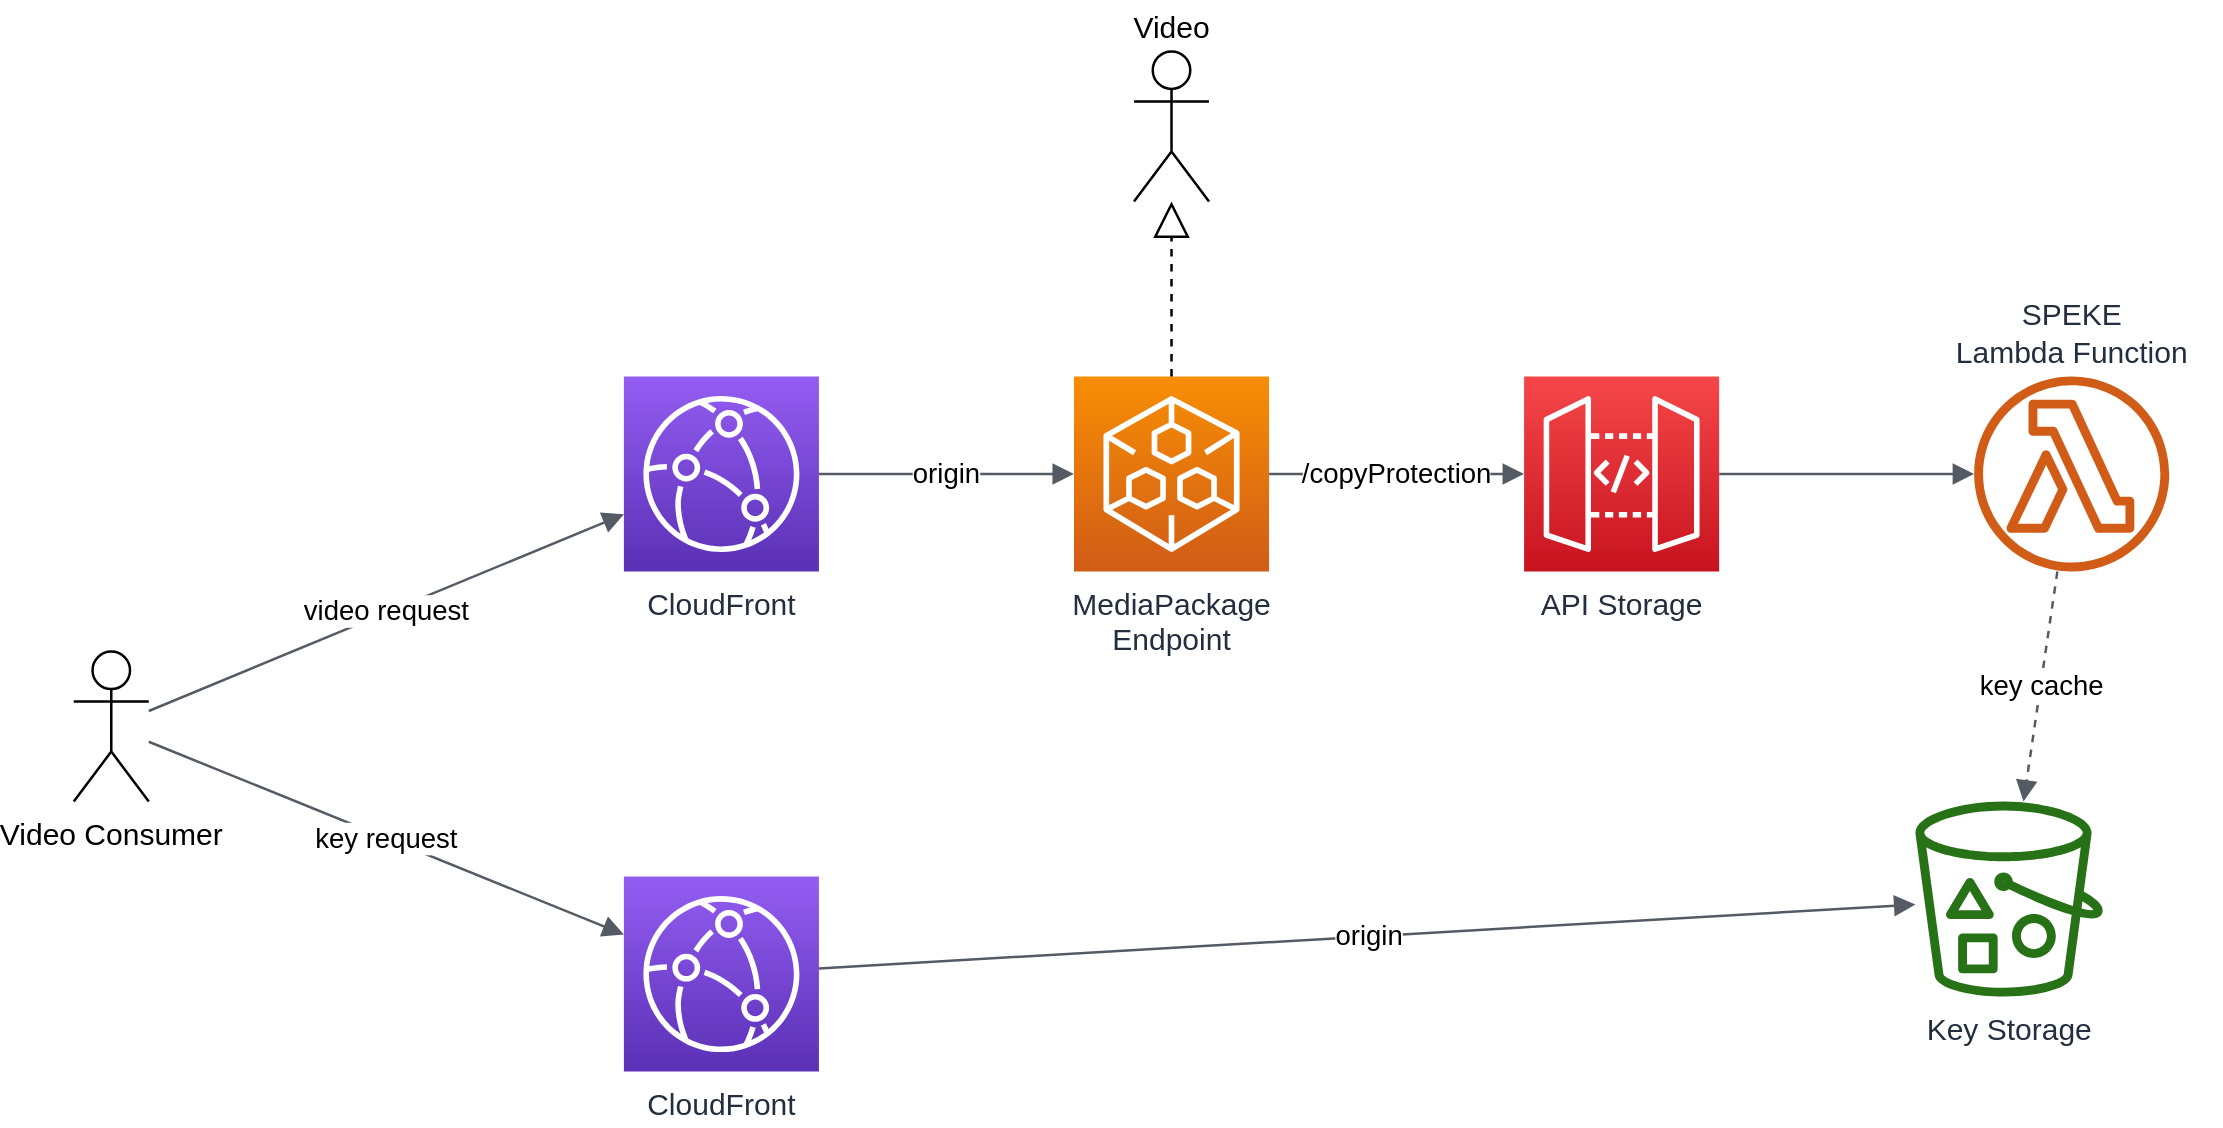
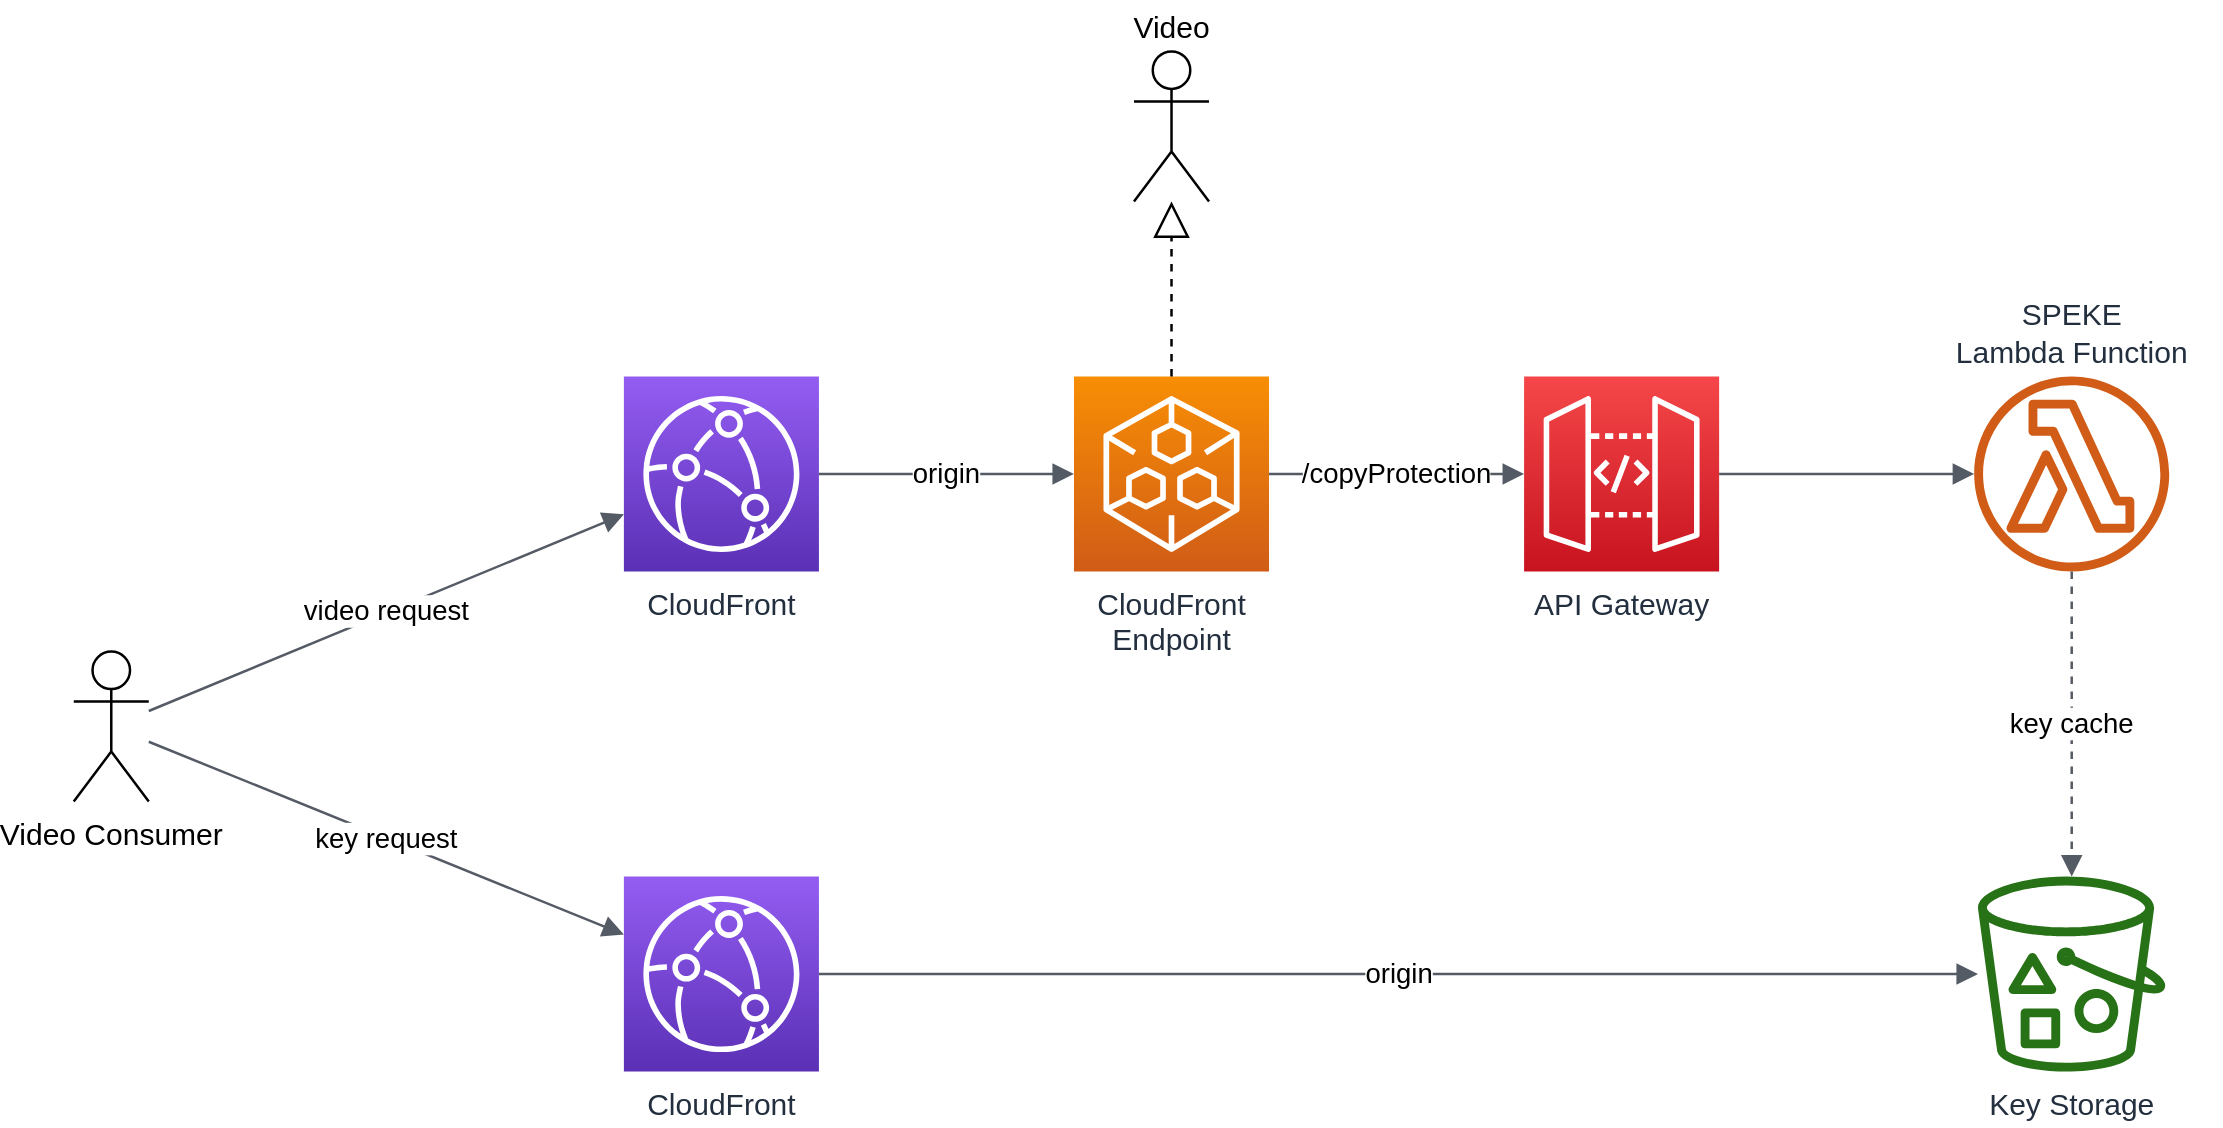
node "API Storage": label "API Storage" -> "API Gateway"
node "MediaPackage Endpoint": label "MediaPackage Endpoint" -> "CloudFront Endpoint"
node "Key Storage": moved (2009, 899) -> (2071, 974)
